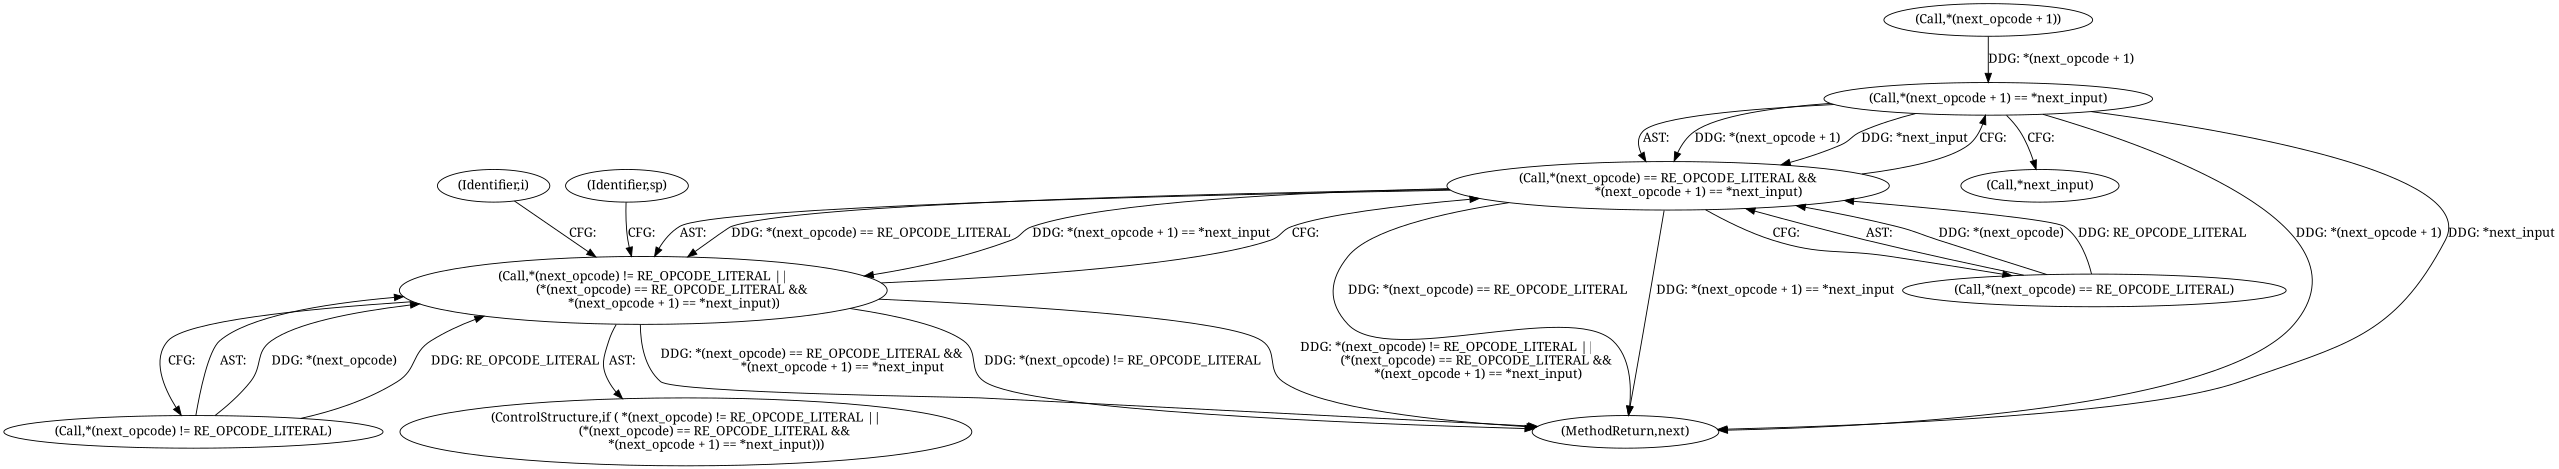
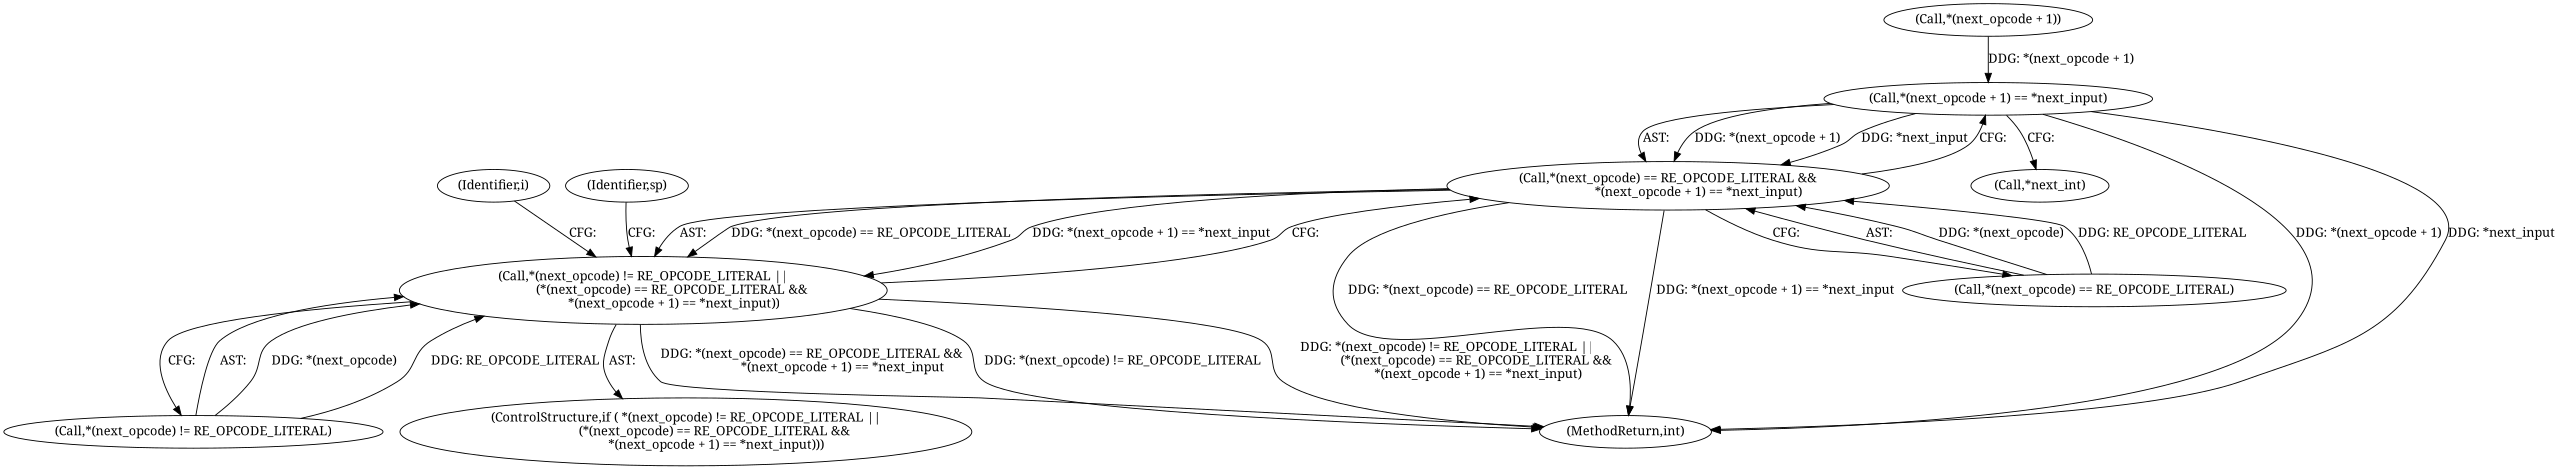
node "(Call,*next_input)": label "(Call,*next_input)" -> "(Call,*next_int)"
node "(MethodReturn,next)": label "(MethodReturn,next)" -> "(MethodReturn,int)"
